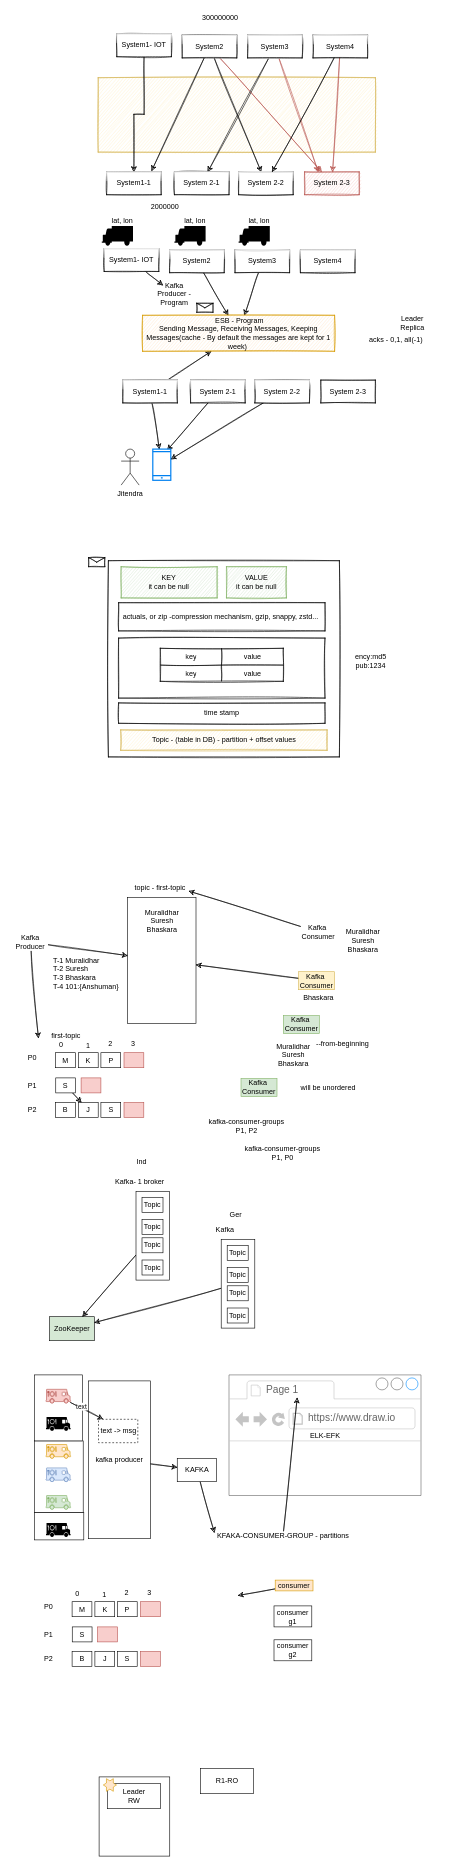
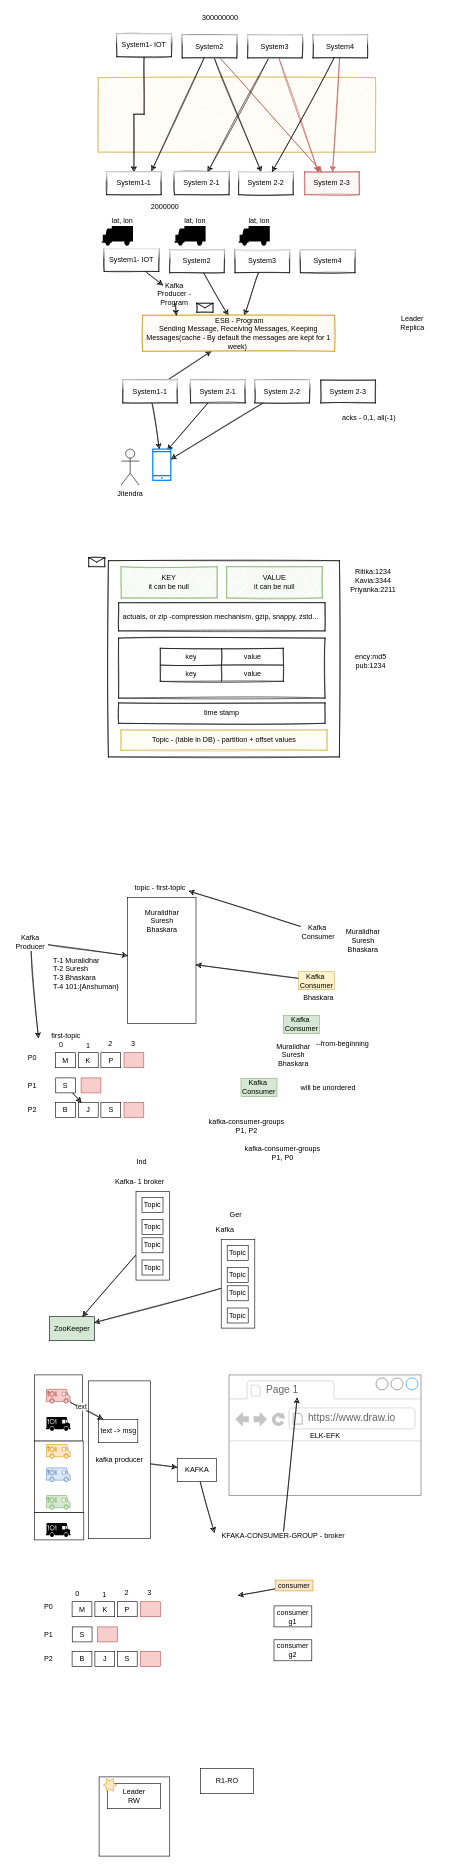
edge "Kafka Producer - Program" -> "ESB - Program Sending Message, Receiving Messages, Keeping Messages(cache - By default the messages are kept for 1 week)": added
node "acks - 0,1, all(-1)": moved (396, 340) -> (369, 418)
node "Ritika:1234 Kavia:3344 Priyanka:2211": added
node "VALUE it can be null": size 60x31 -> 96x31
node "text -> msg": style dashed -> solid
node "KFAKA-CONSUMER-GROUP - partitions": label "KFAKA-CONSUMER-GROUP - partitions" -> "KFAKA-CONSUMER-GROUP - broker"
